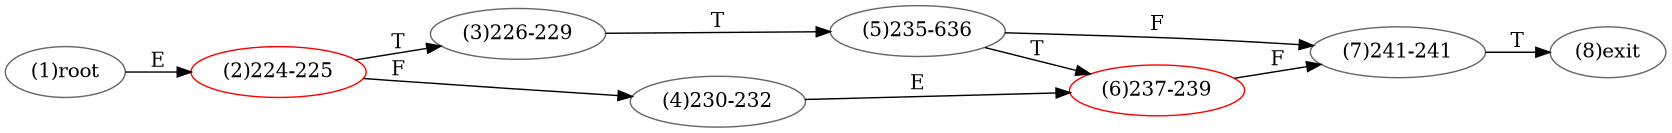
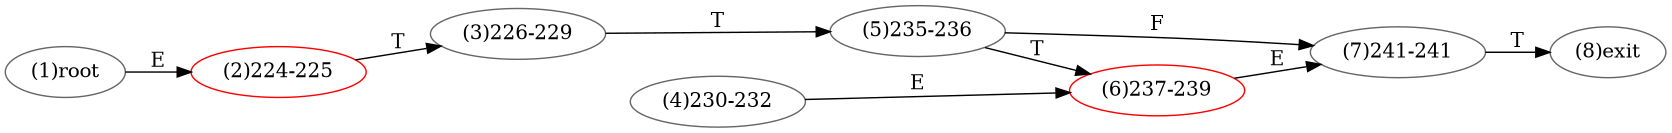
node "(5)235-636": label "(5)235-636" -> "(5)235-236"
edge "(6)237-239" -> "(7)241-241": label "F" -> "E"
edge "(2)224-225" -> "(4)230-232": removed, label "F"
